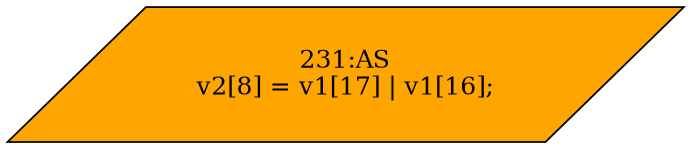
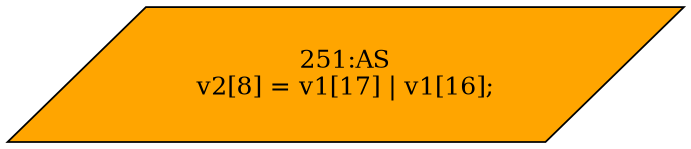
node "231:AS v2[8] = v1[17] | v1[16];": label "231:AS v2[8] = v1[17] | v1[16];" -> "251:AS v2[8] = v1[17] | v1[16];"
